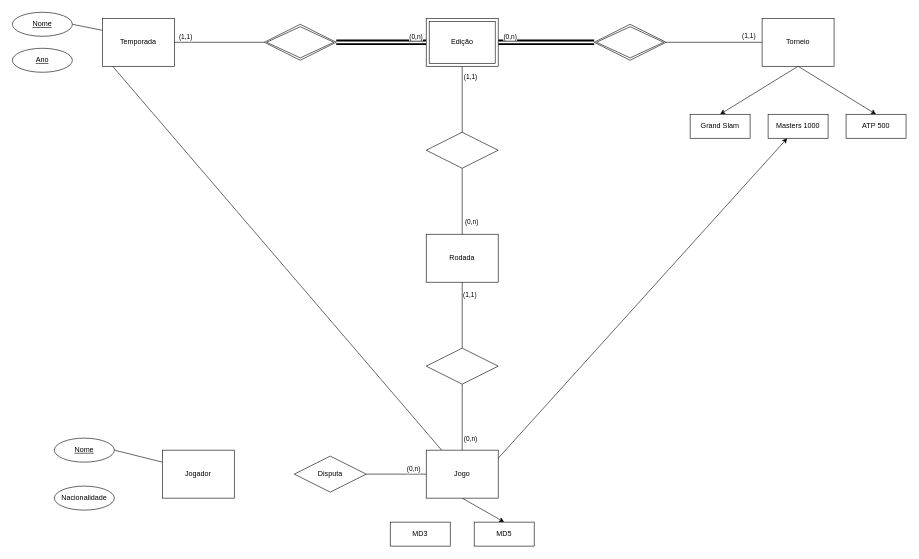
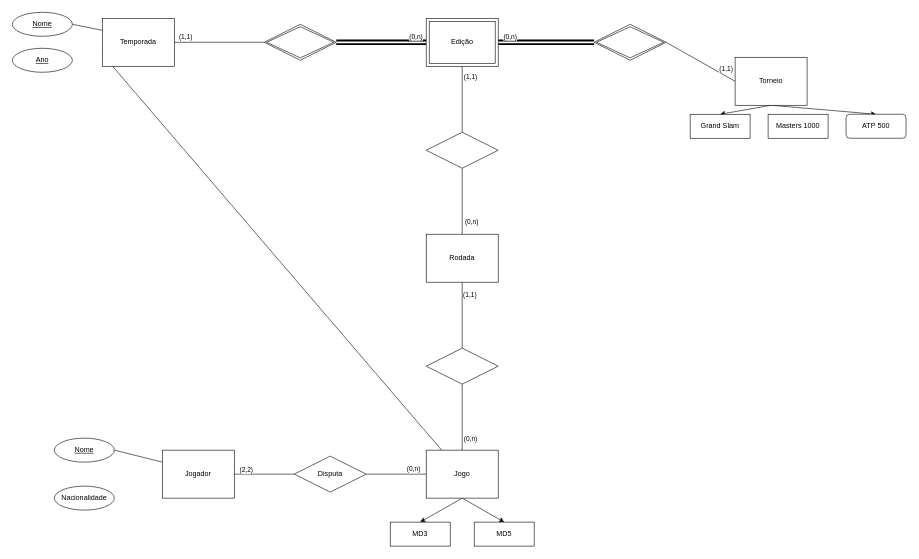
node "Torneio": moved (798, 42) -> (771, 81)
node "ATP 500": shape rectangle -> rounded rectangle
edge "Jogo" -> "Masters 1000": now "Jogo" -> "MD3"
edge "Jogador" -- "Disputa": added, label "(2,2)"
